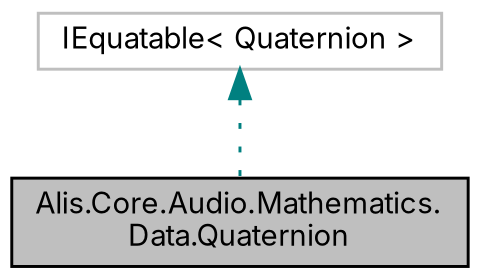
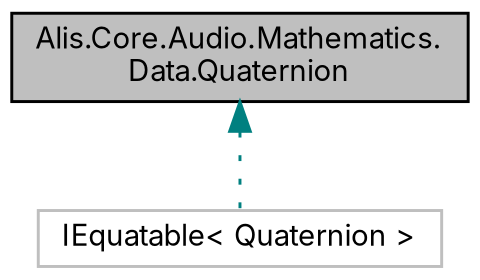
edge "Alis.Core.Audio.Mathematics. Data.Quaternion" -> "IEquatable< Quaternion >": reversed
